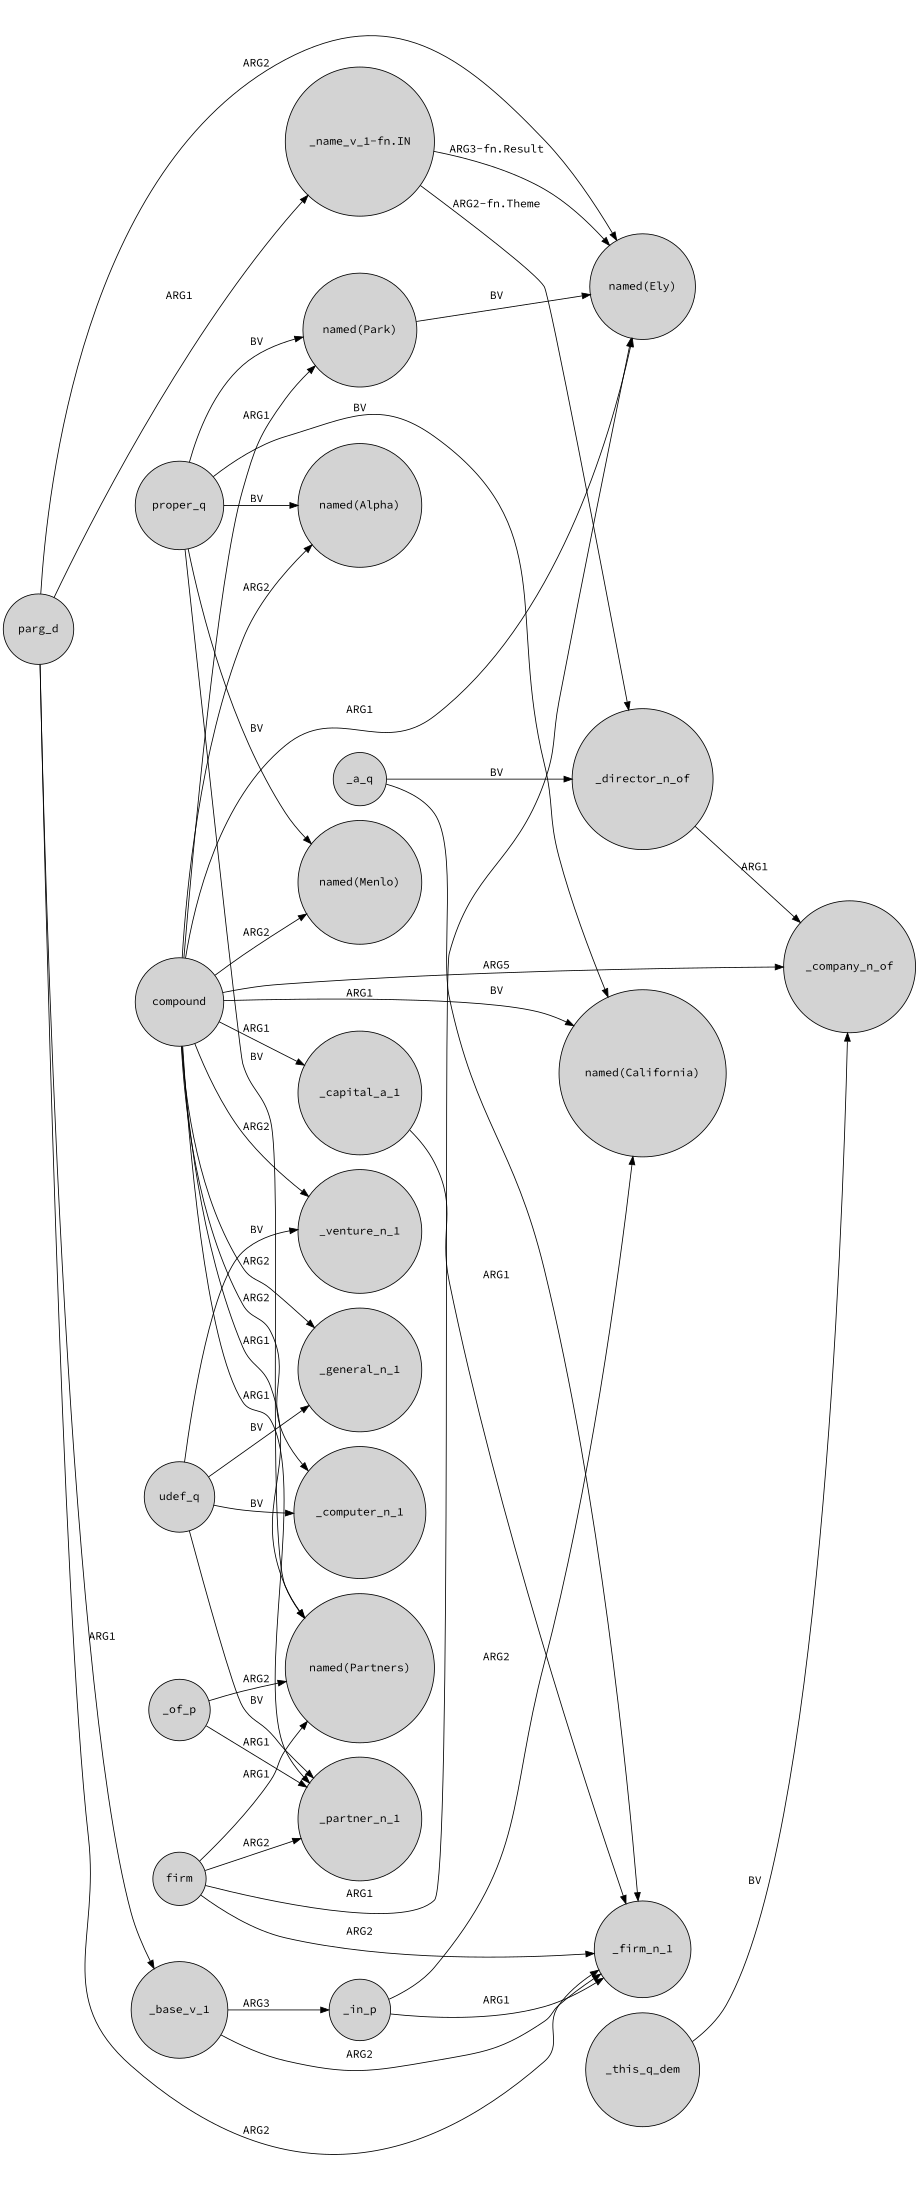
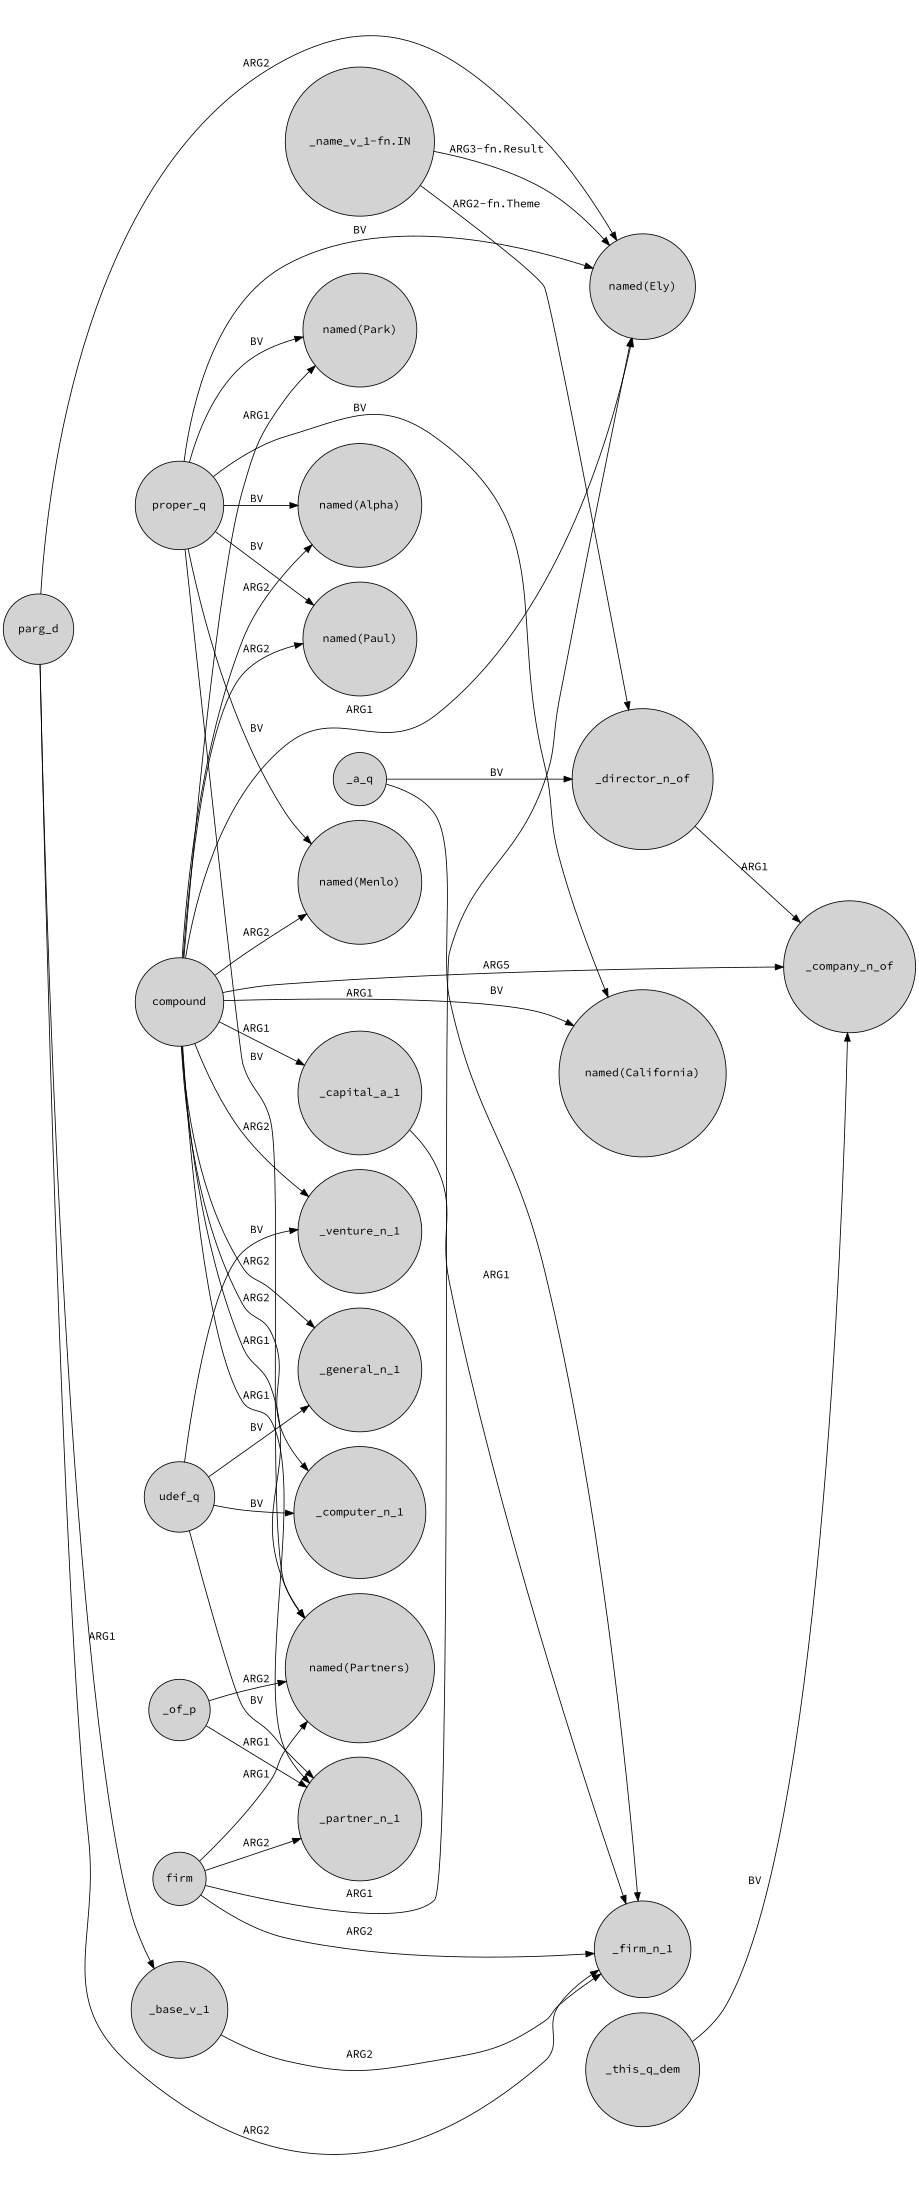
edge "named(Park)" -> "named(Ely)": now "proper_q" -> "named(Ely)"
edge "parg_d" -> "_name_v_1-fn.IN": removed, label "ARG1"
node "named(Paul)": added
node "_in_p": removed
